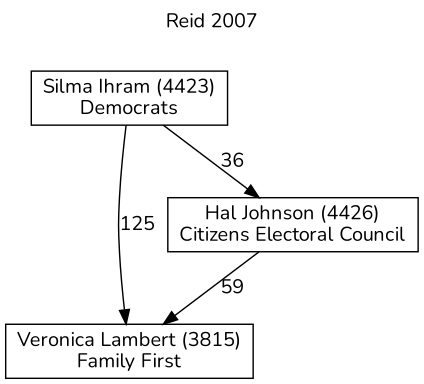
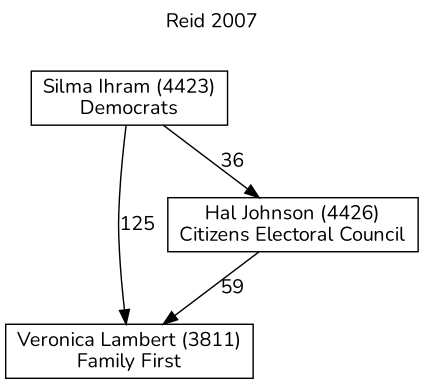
node "Veronica Lambert (3815) Family First": label "Veronica Lambert (3815) Family First" -> "Veronica Lambert (3811) Family First"
